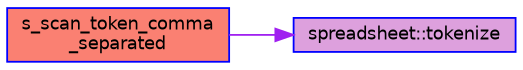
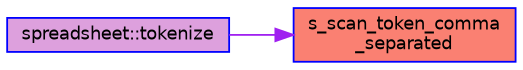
edge "s_scan_token_comma _separated" -> "spreadsheet::tokenize": reversed
